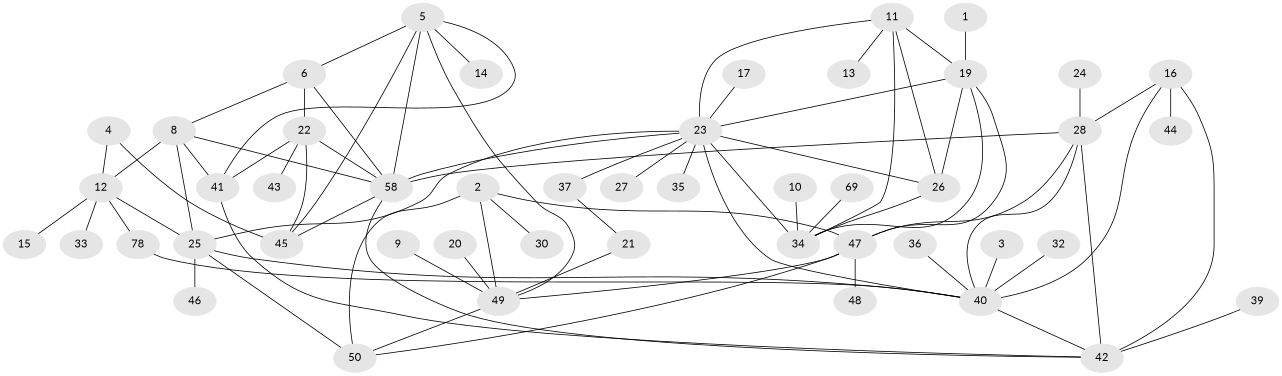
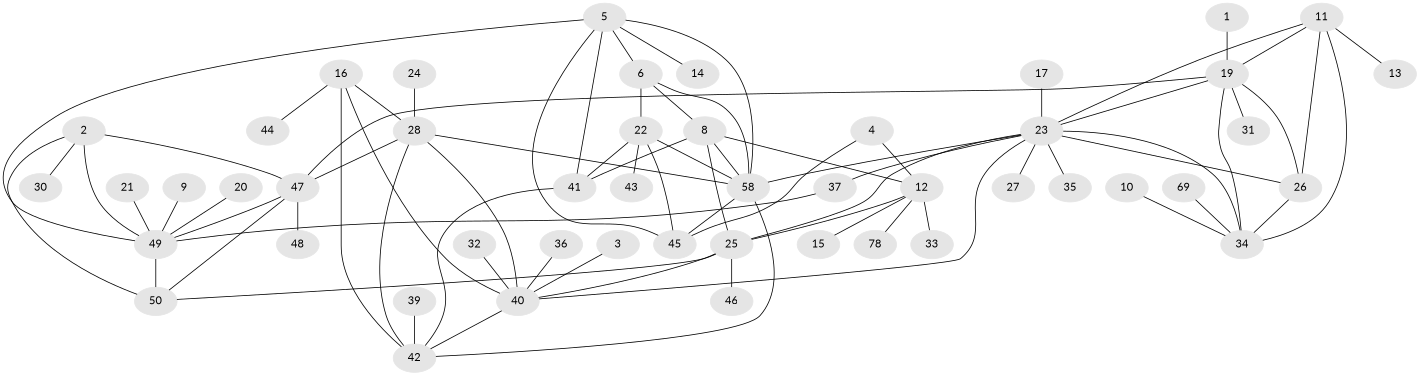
node "31": added
edge "37" -- "21": now "37" -- "49"
edge "78" -- "40": removed
